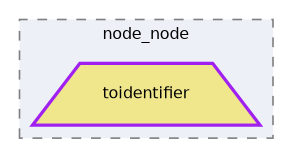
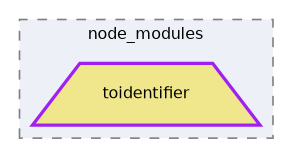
cluster "node_node": label "node_node" -> "node_modules"
